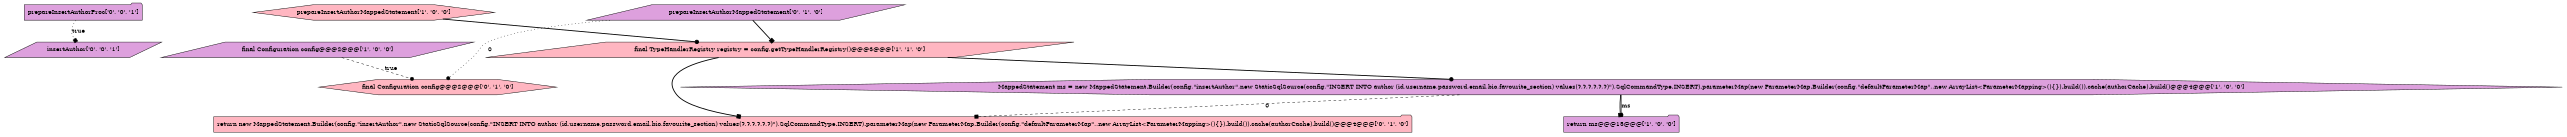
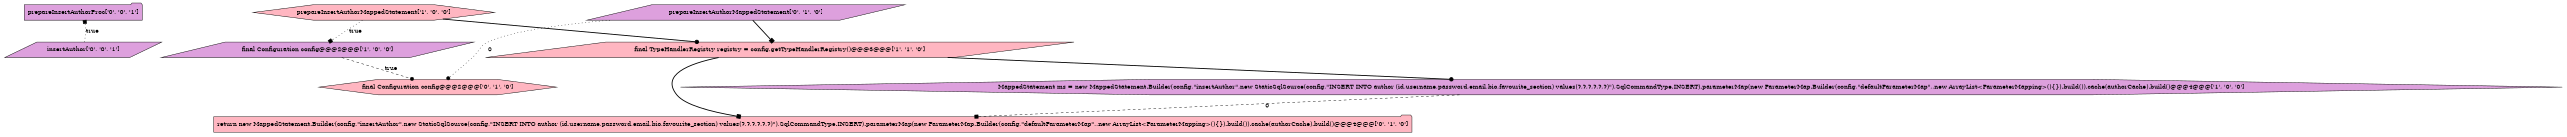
edge "prepareInsertAuthorProc['0', '0', '1']" -> "insertAuthor['0', '0', '1']": reversed
edge "prepareInsertAuthorMappedStatement['1', '0', '0']" -> "final Configuration config@@@2@@@['1', '0', '0']": added, label "true"
node "return ms@@@15@@@['1', '0', '0']": removed
